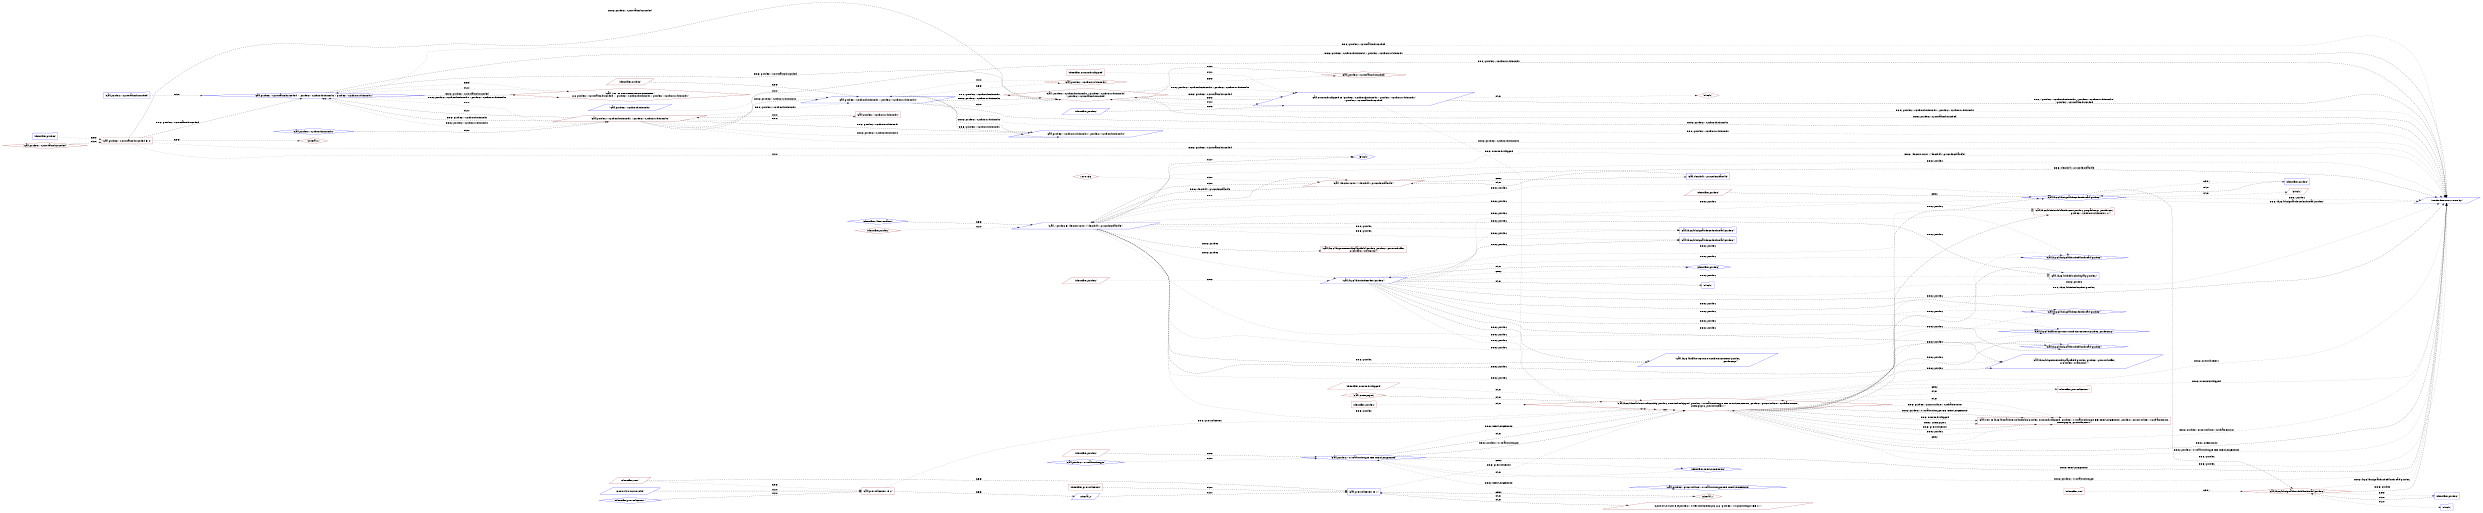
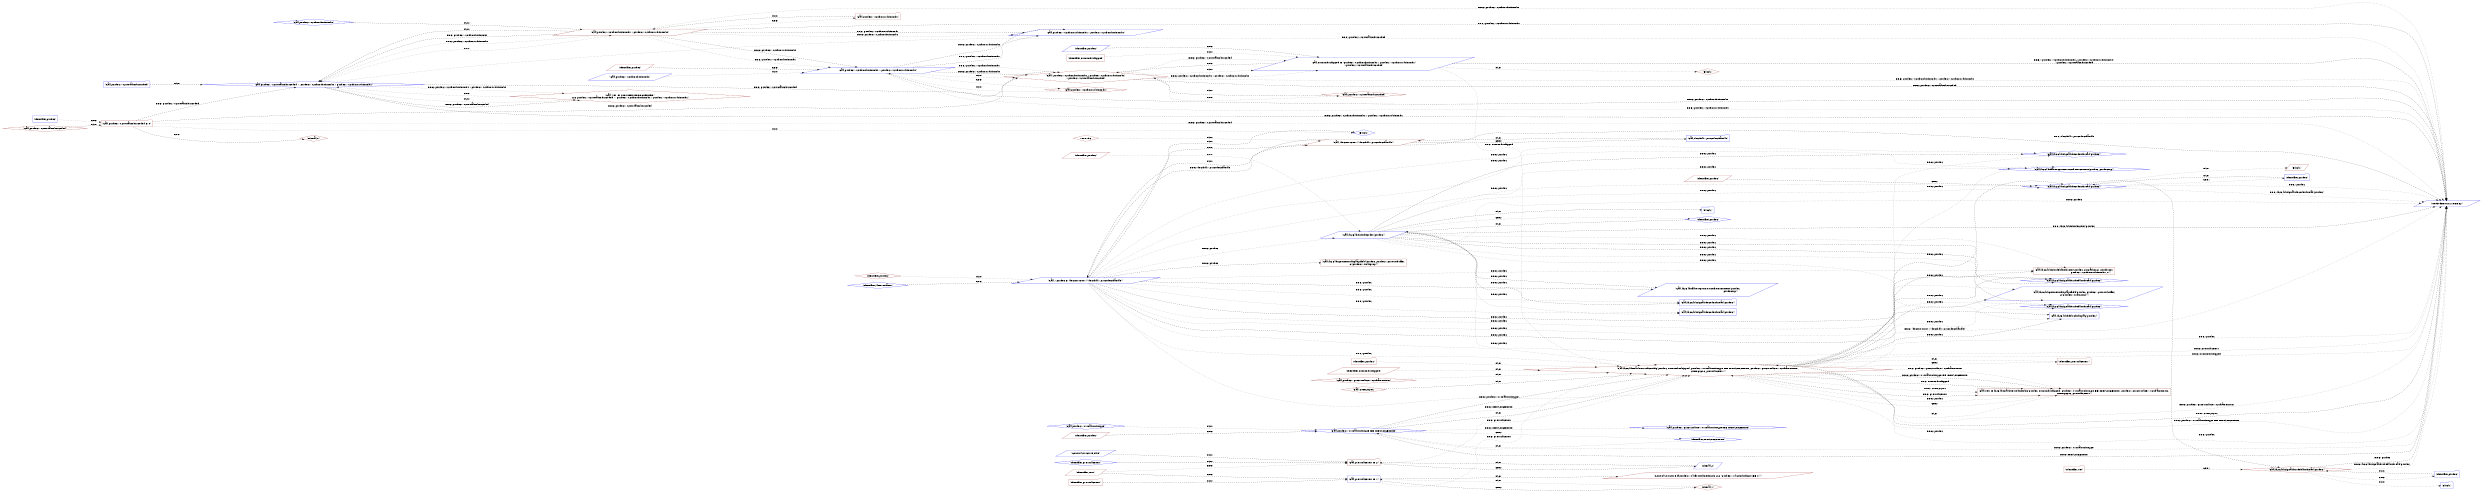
node "(Call,ps_dec->ps_cur_slice->u2_frame_num)": added
edge "(Literal,2)" -> "(Call,prev_slice_err = 1)": now "(Literal,2)" -> "(Call,prev_slice_err = 2)"
